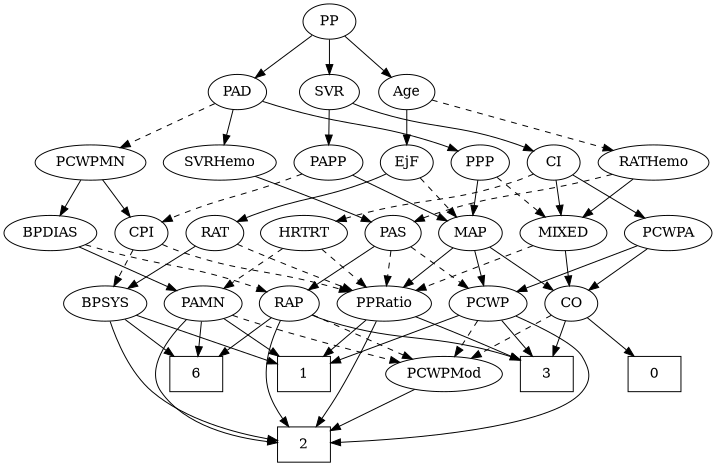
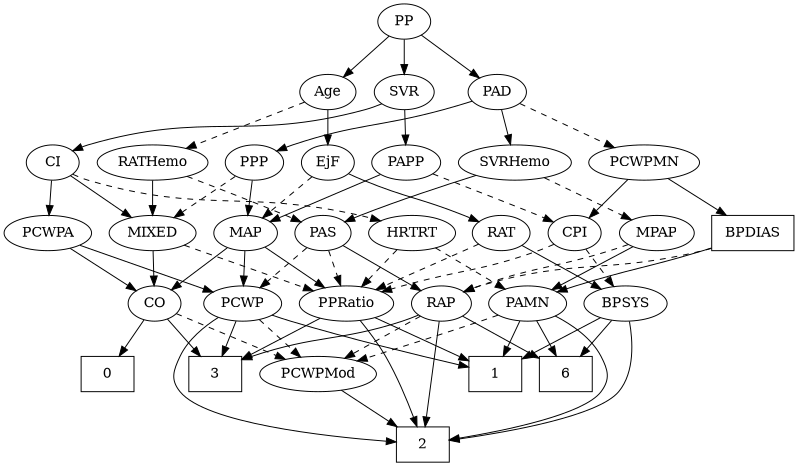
node "BPDIAS": shape ellipse -> box
node "MPAP": added
